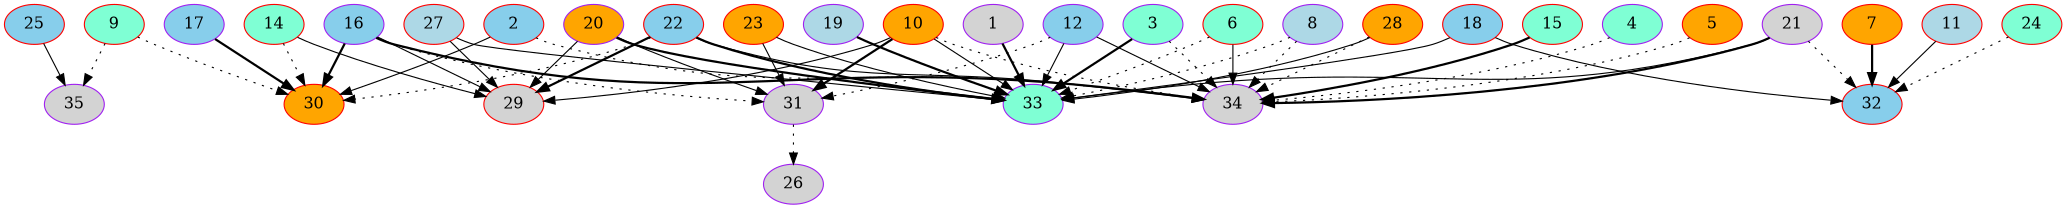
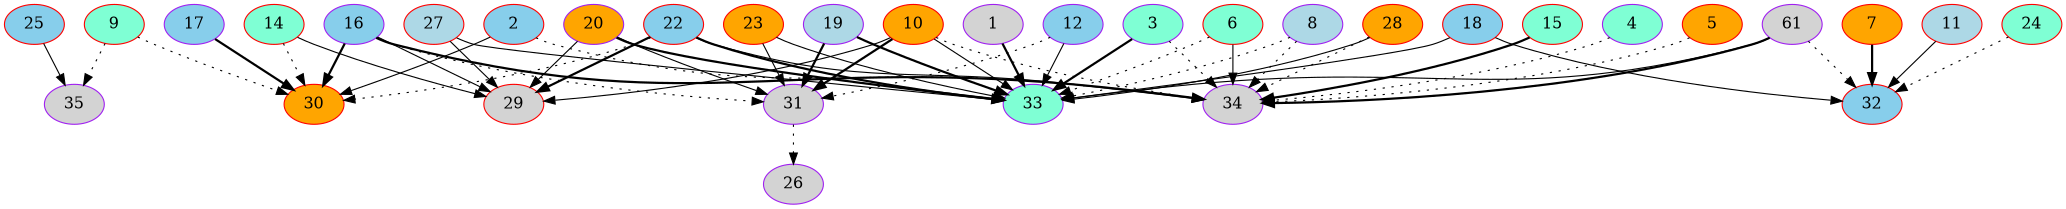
node "21": label "21" -> "61"
edge "12" -> "34": removed
edge "19" -> "31": added
